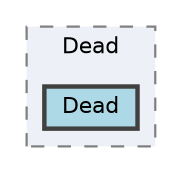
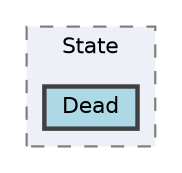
cluster "Dead": label "Dead" -> "State"
